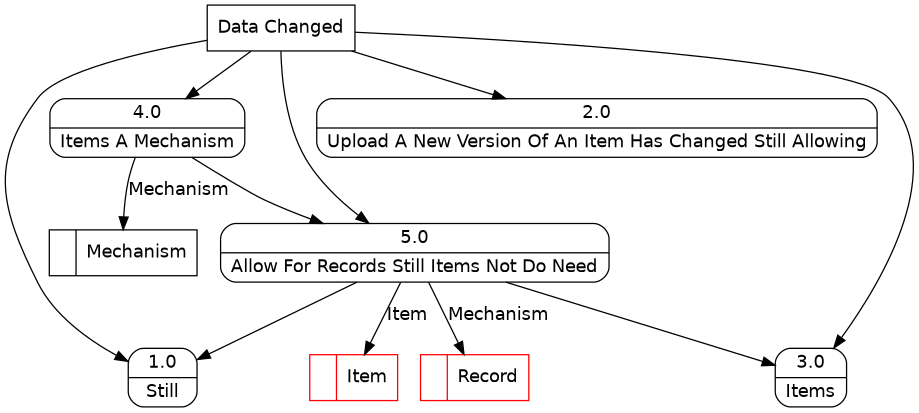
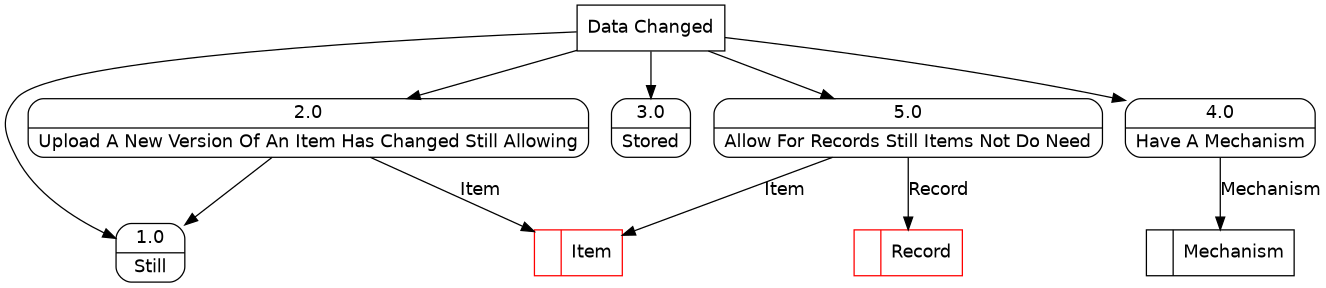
node "4.0": text "Items A Mechanism" -> "Have A Mechanism"
edge "4.0" -> "5.0": removed
edge "2.0" -> "Item": added, label "Item"
edge "5.0" -> "Record": label "Mechanism" -> "Record"
edge "5.0" -> "1.0": now "2.0" -> "1.0"
edge "5.0" -> "3.0": removed
node "3.0": text "Items" -> "Stored"
